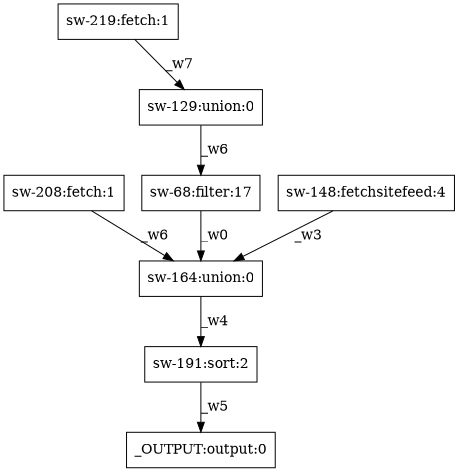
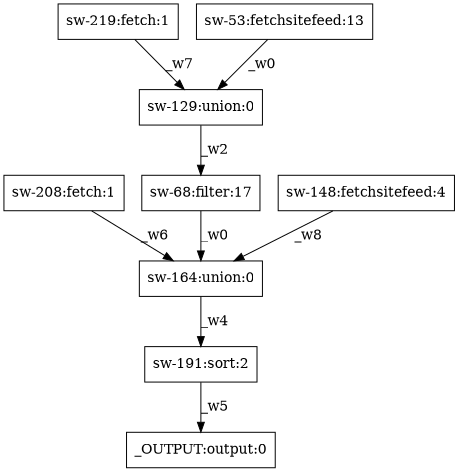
node "sw-53:fetchsitefeed:13": added
edge "sw-129:union:0" -> "sw-68:filter:17": label "_w6" -> "_w2"
edge "sw-148:fetchsitefeed:4" -> "sw-164:union:0": label "_w3" -> "_w8"
